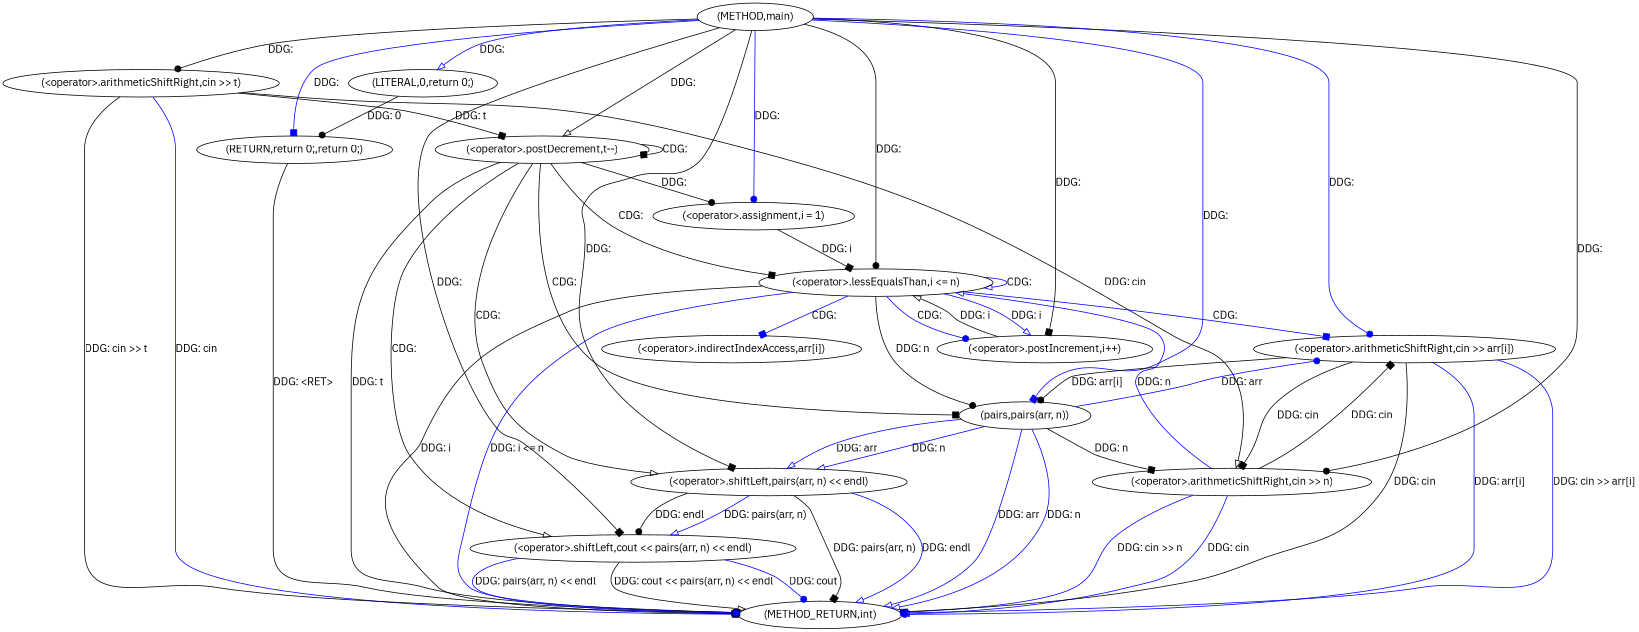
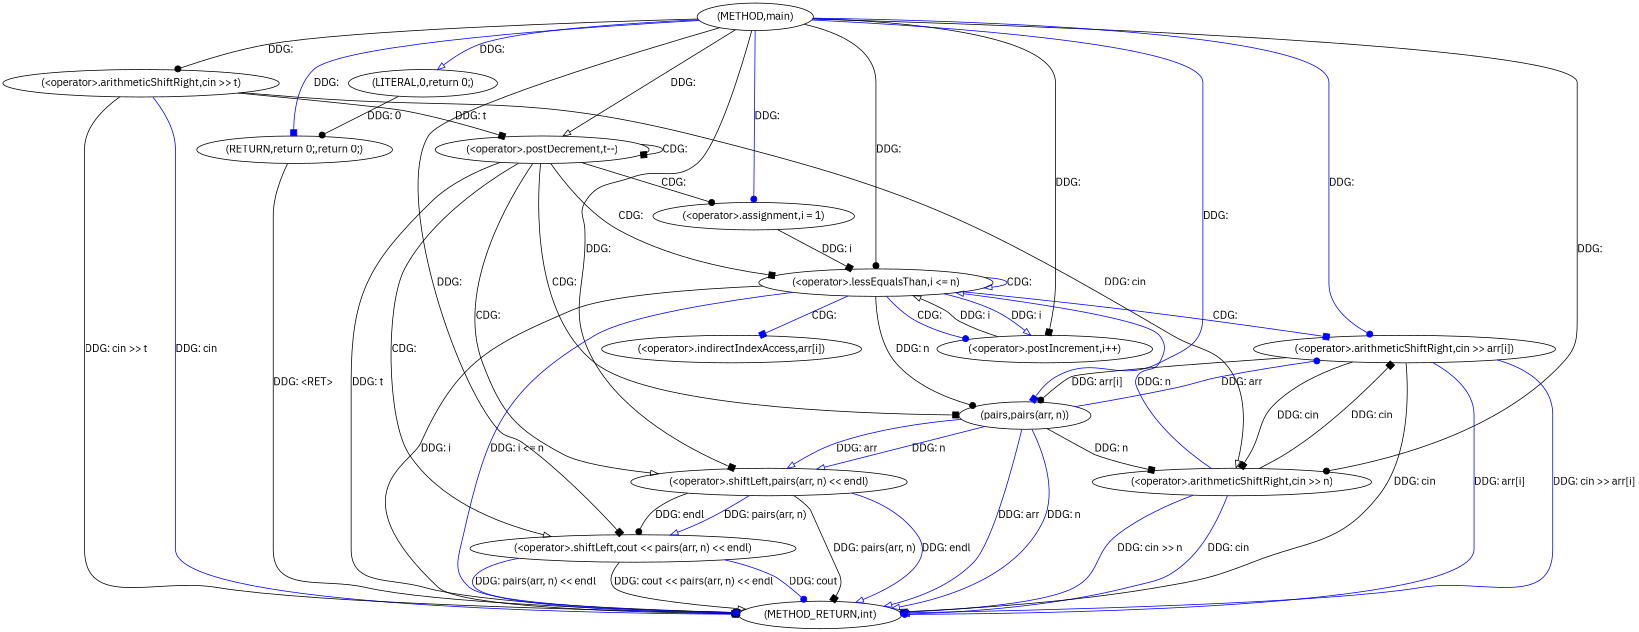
edge "(<operator>.postDecrement,t--)" -> "(<operator>.assignment,i = 1)": label "DDG: " -> "CDG: "
